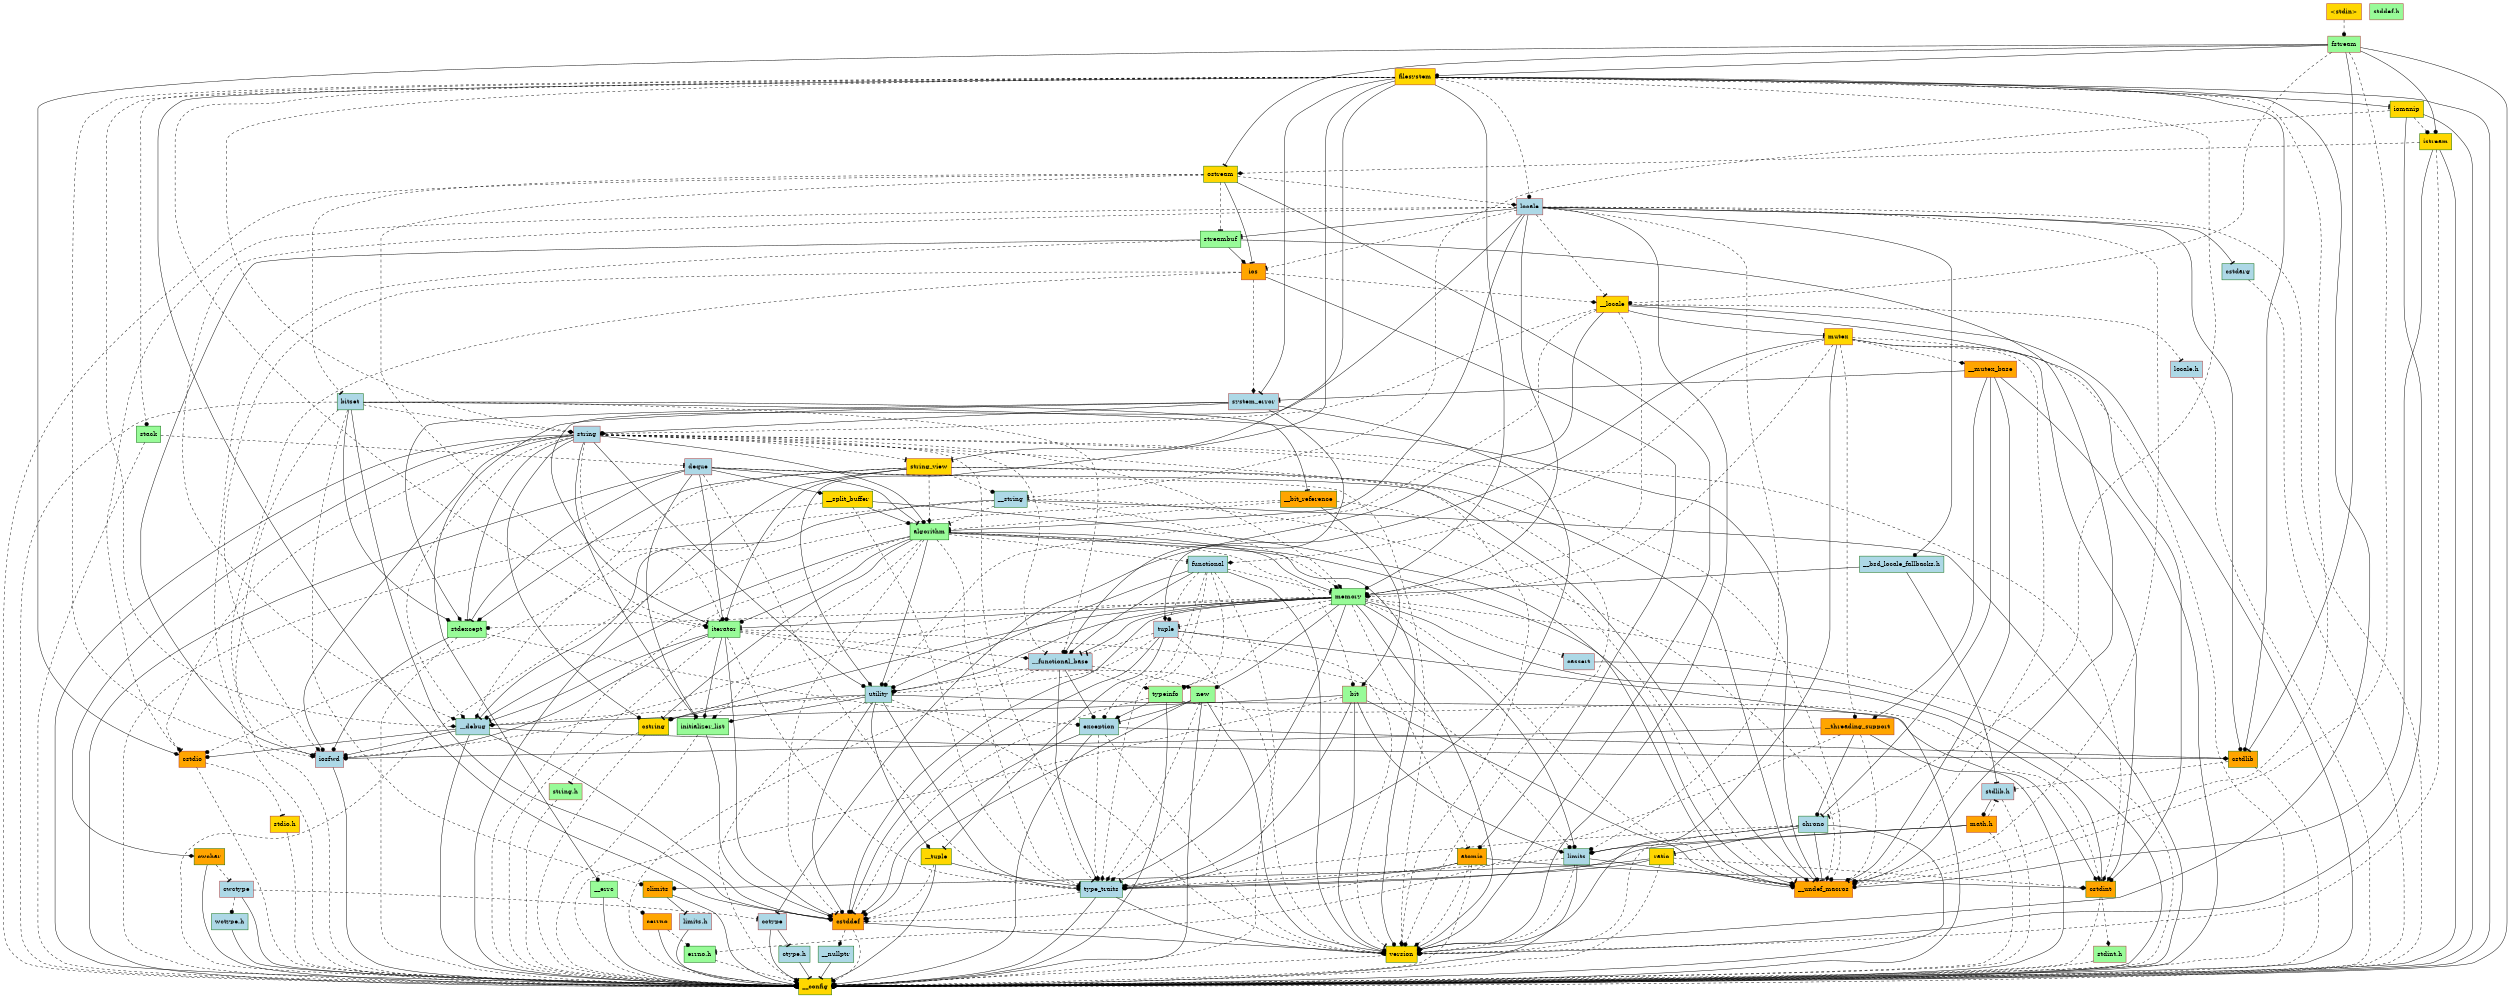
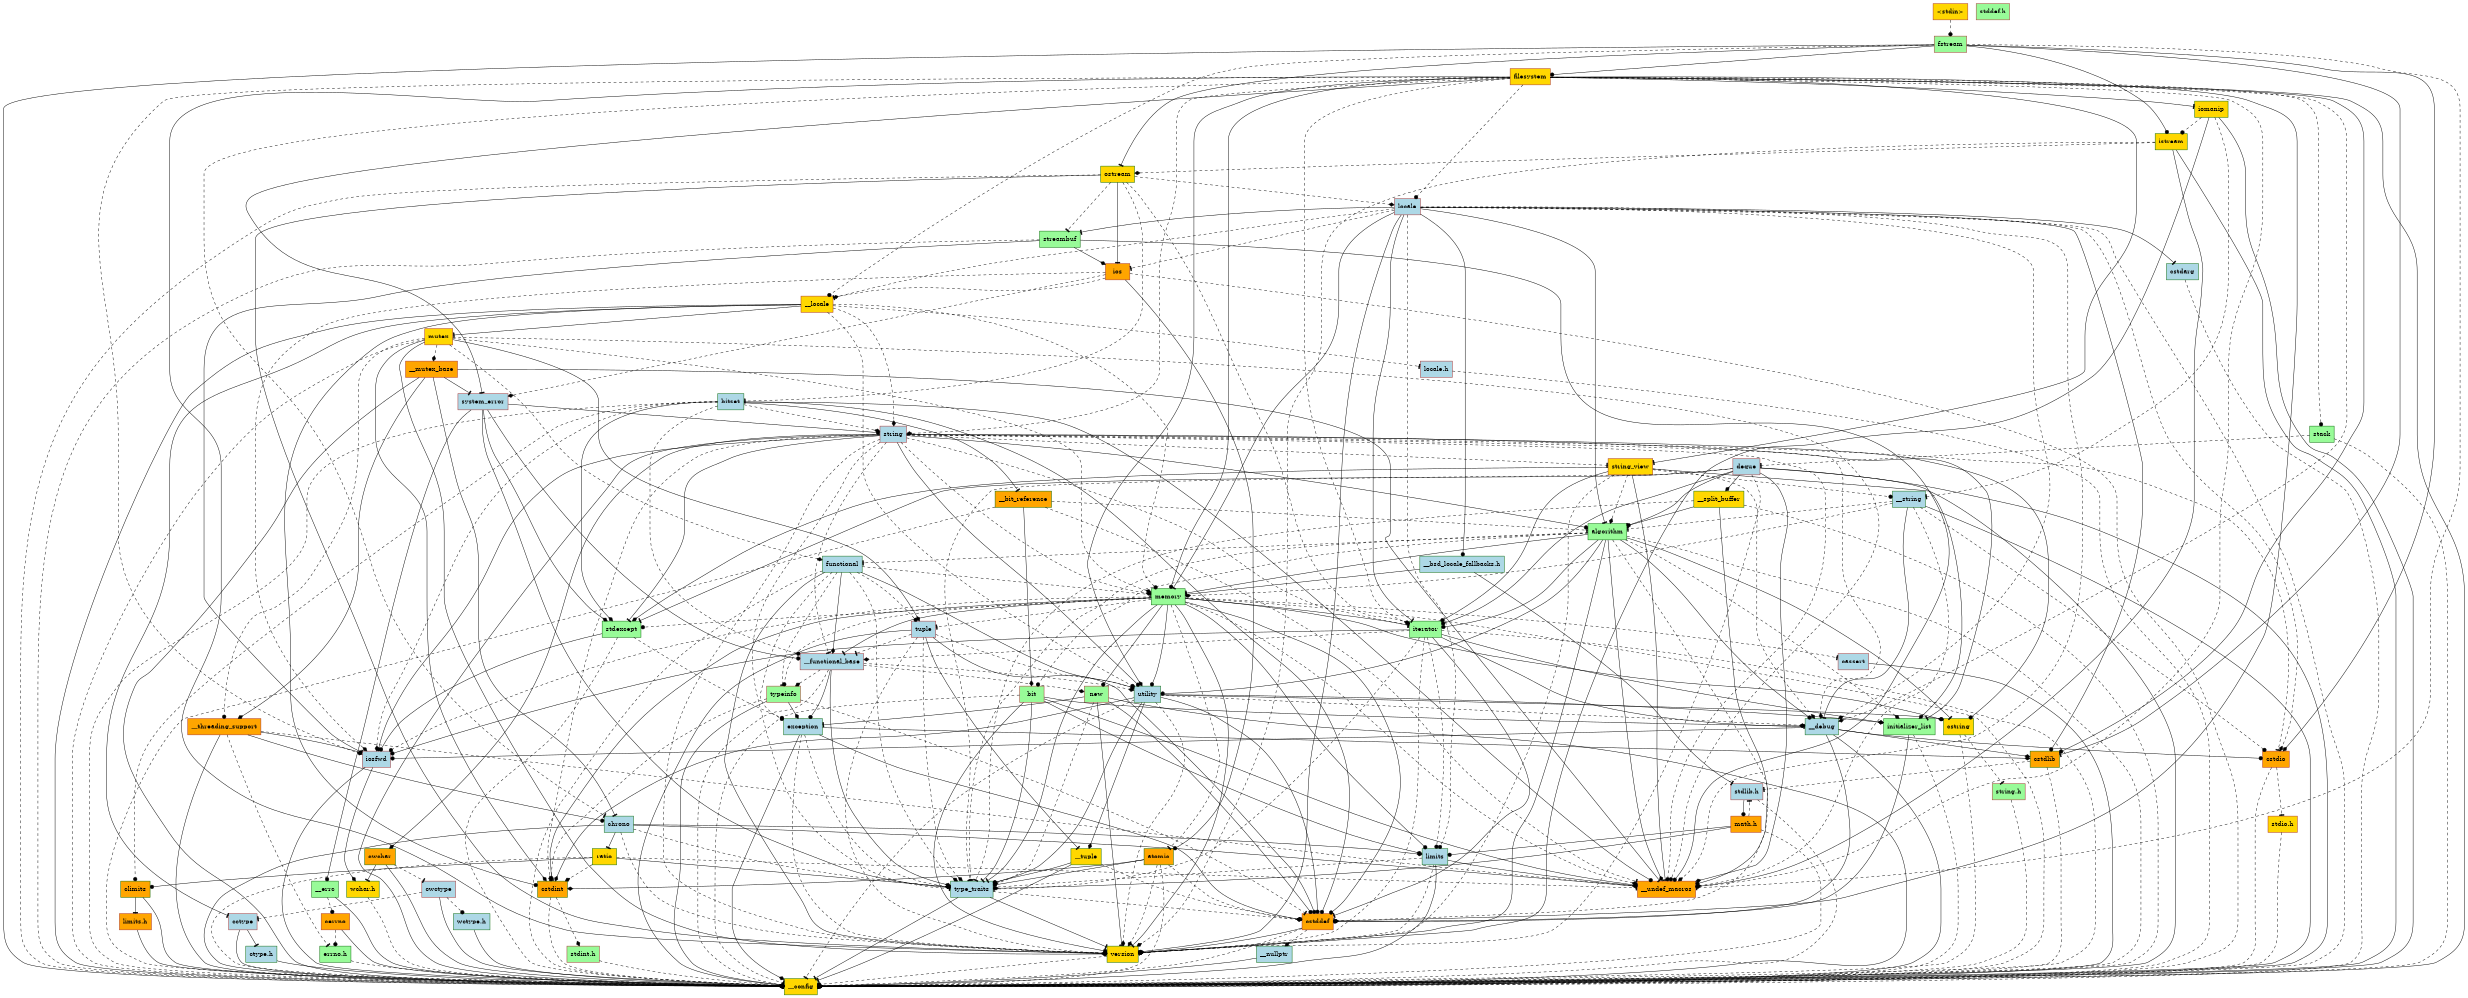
node "wchar.h": added
node "limits.h": fillcolor lightblue -> orange
